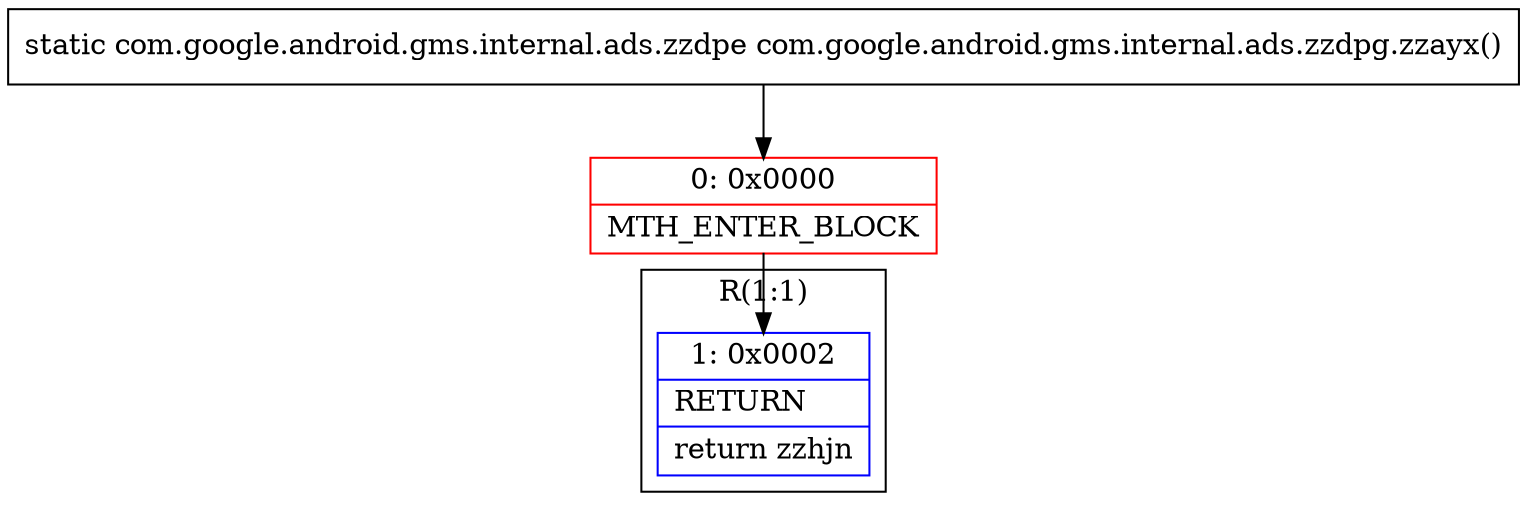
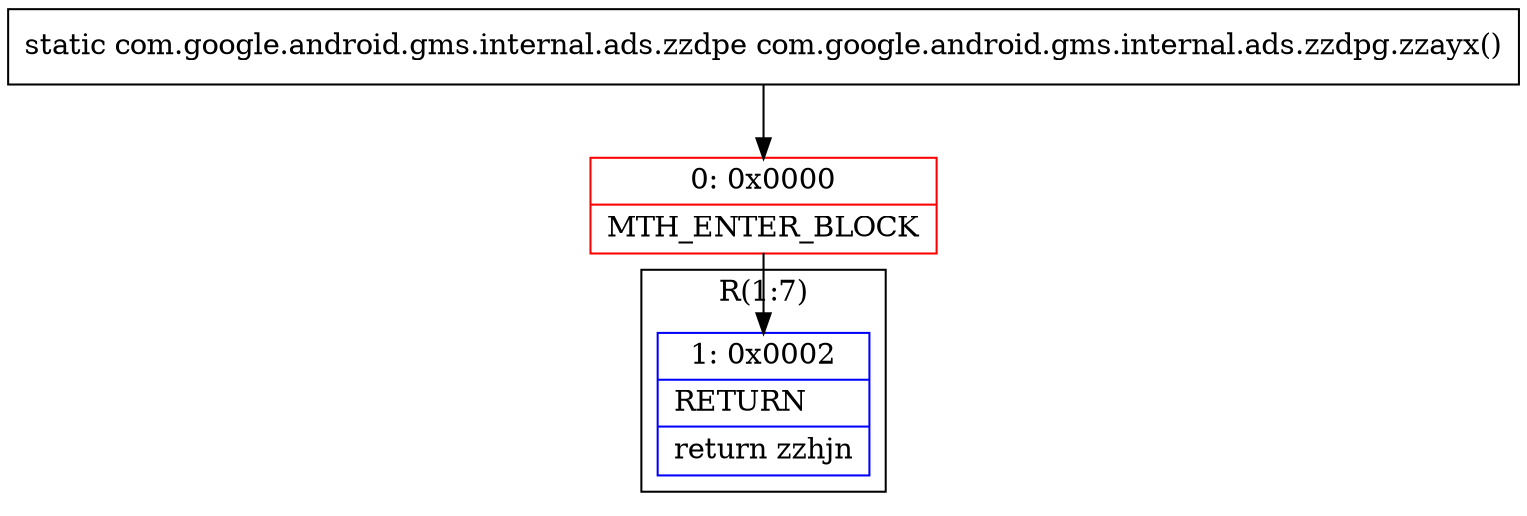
cluster "R(1:1)": label "R(1:1)" -> "R(1:7)"
